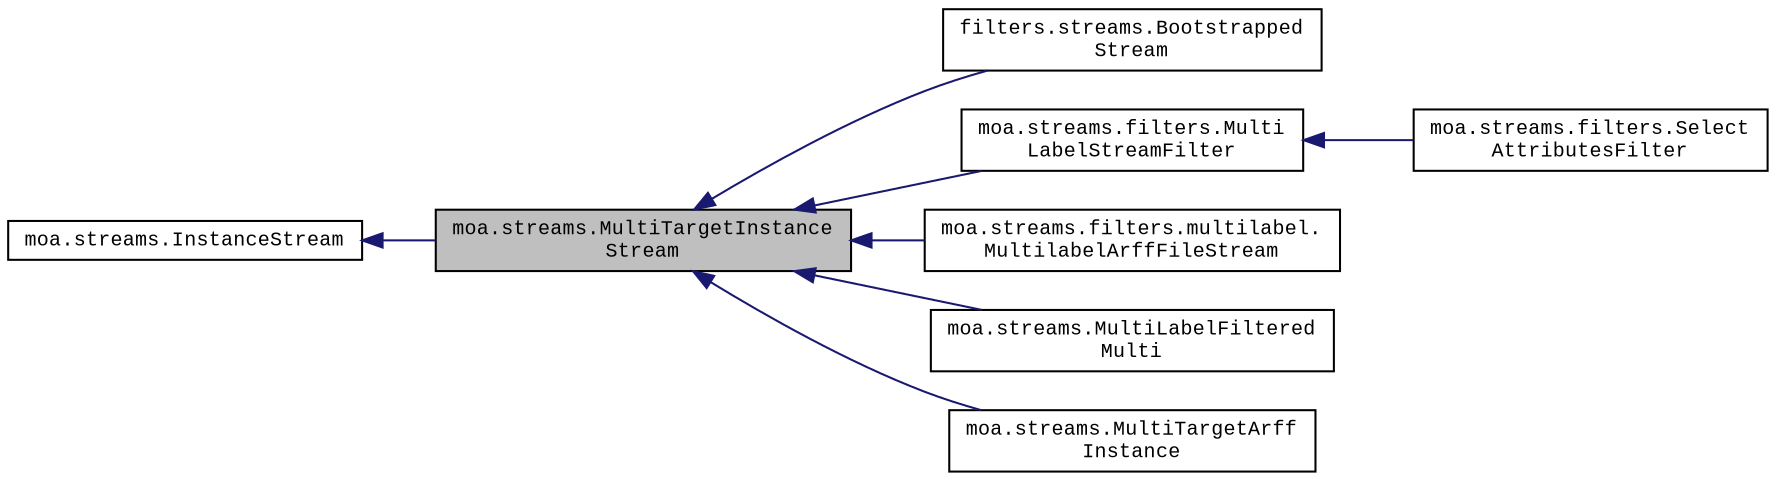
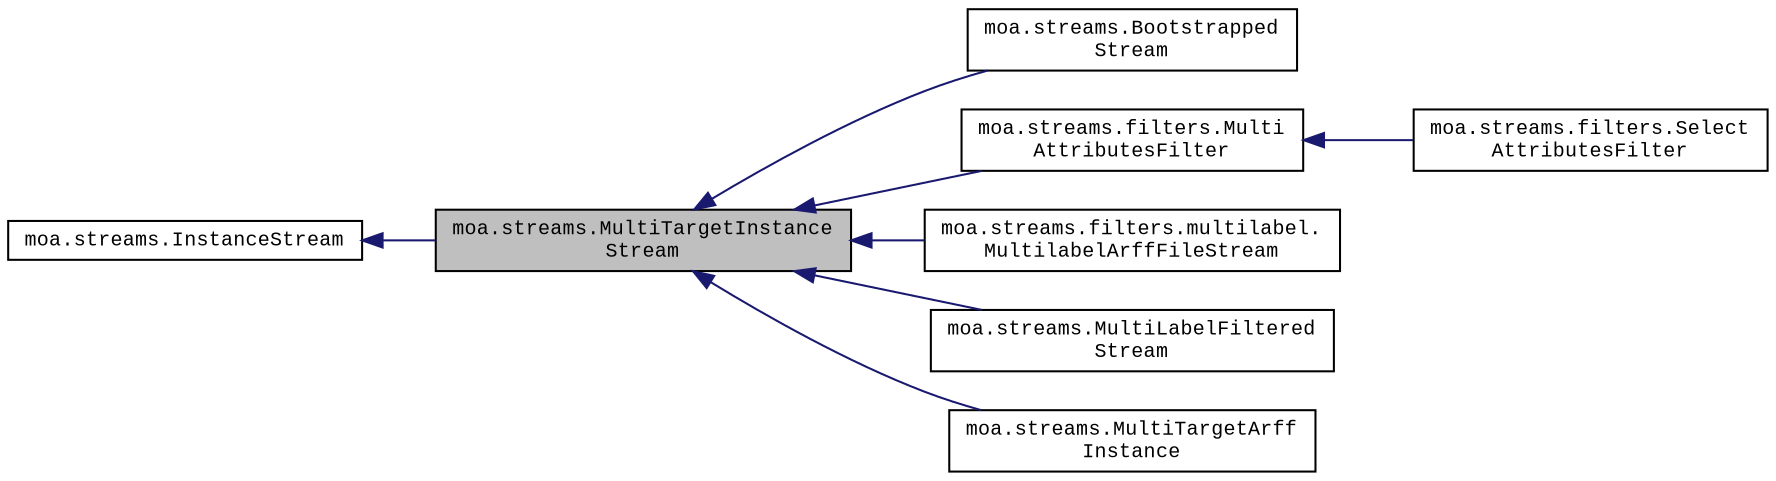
node "filters.streams.Bootstrapped Stream": label "filters.streams.Bootstrapped Stream" -> "moa.streams.Bootstrapped Stream"
node "moa.streams.filters.Multi LabelStreamFilter": label "moa.streams.filters.Multi LabelStreamFilter" -> "moa.streams.filters.Multi AttributesFilter"
node "moa.streams.MultiLabelFiltered Multi": label "moa.streams.MultiLabelFiltered Multi" -> "moa.streams.MultiLabelFiltered Stream"
